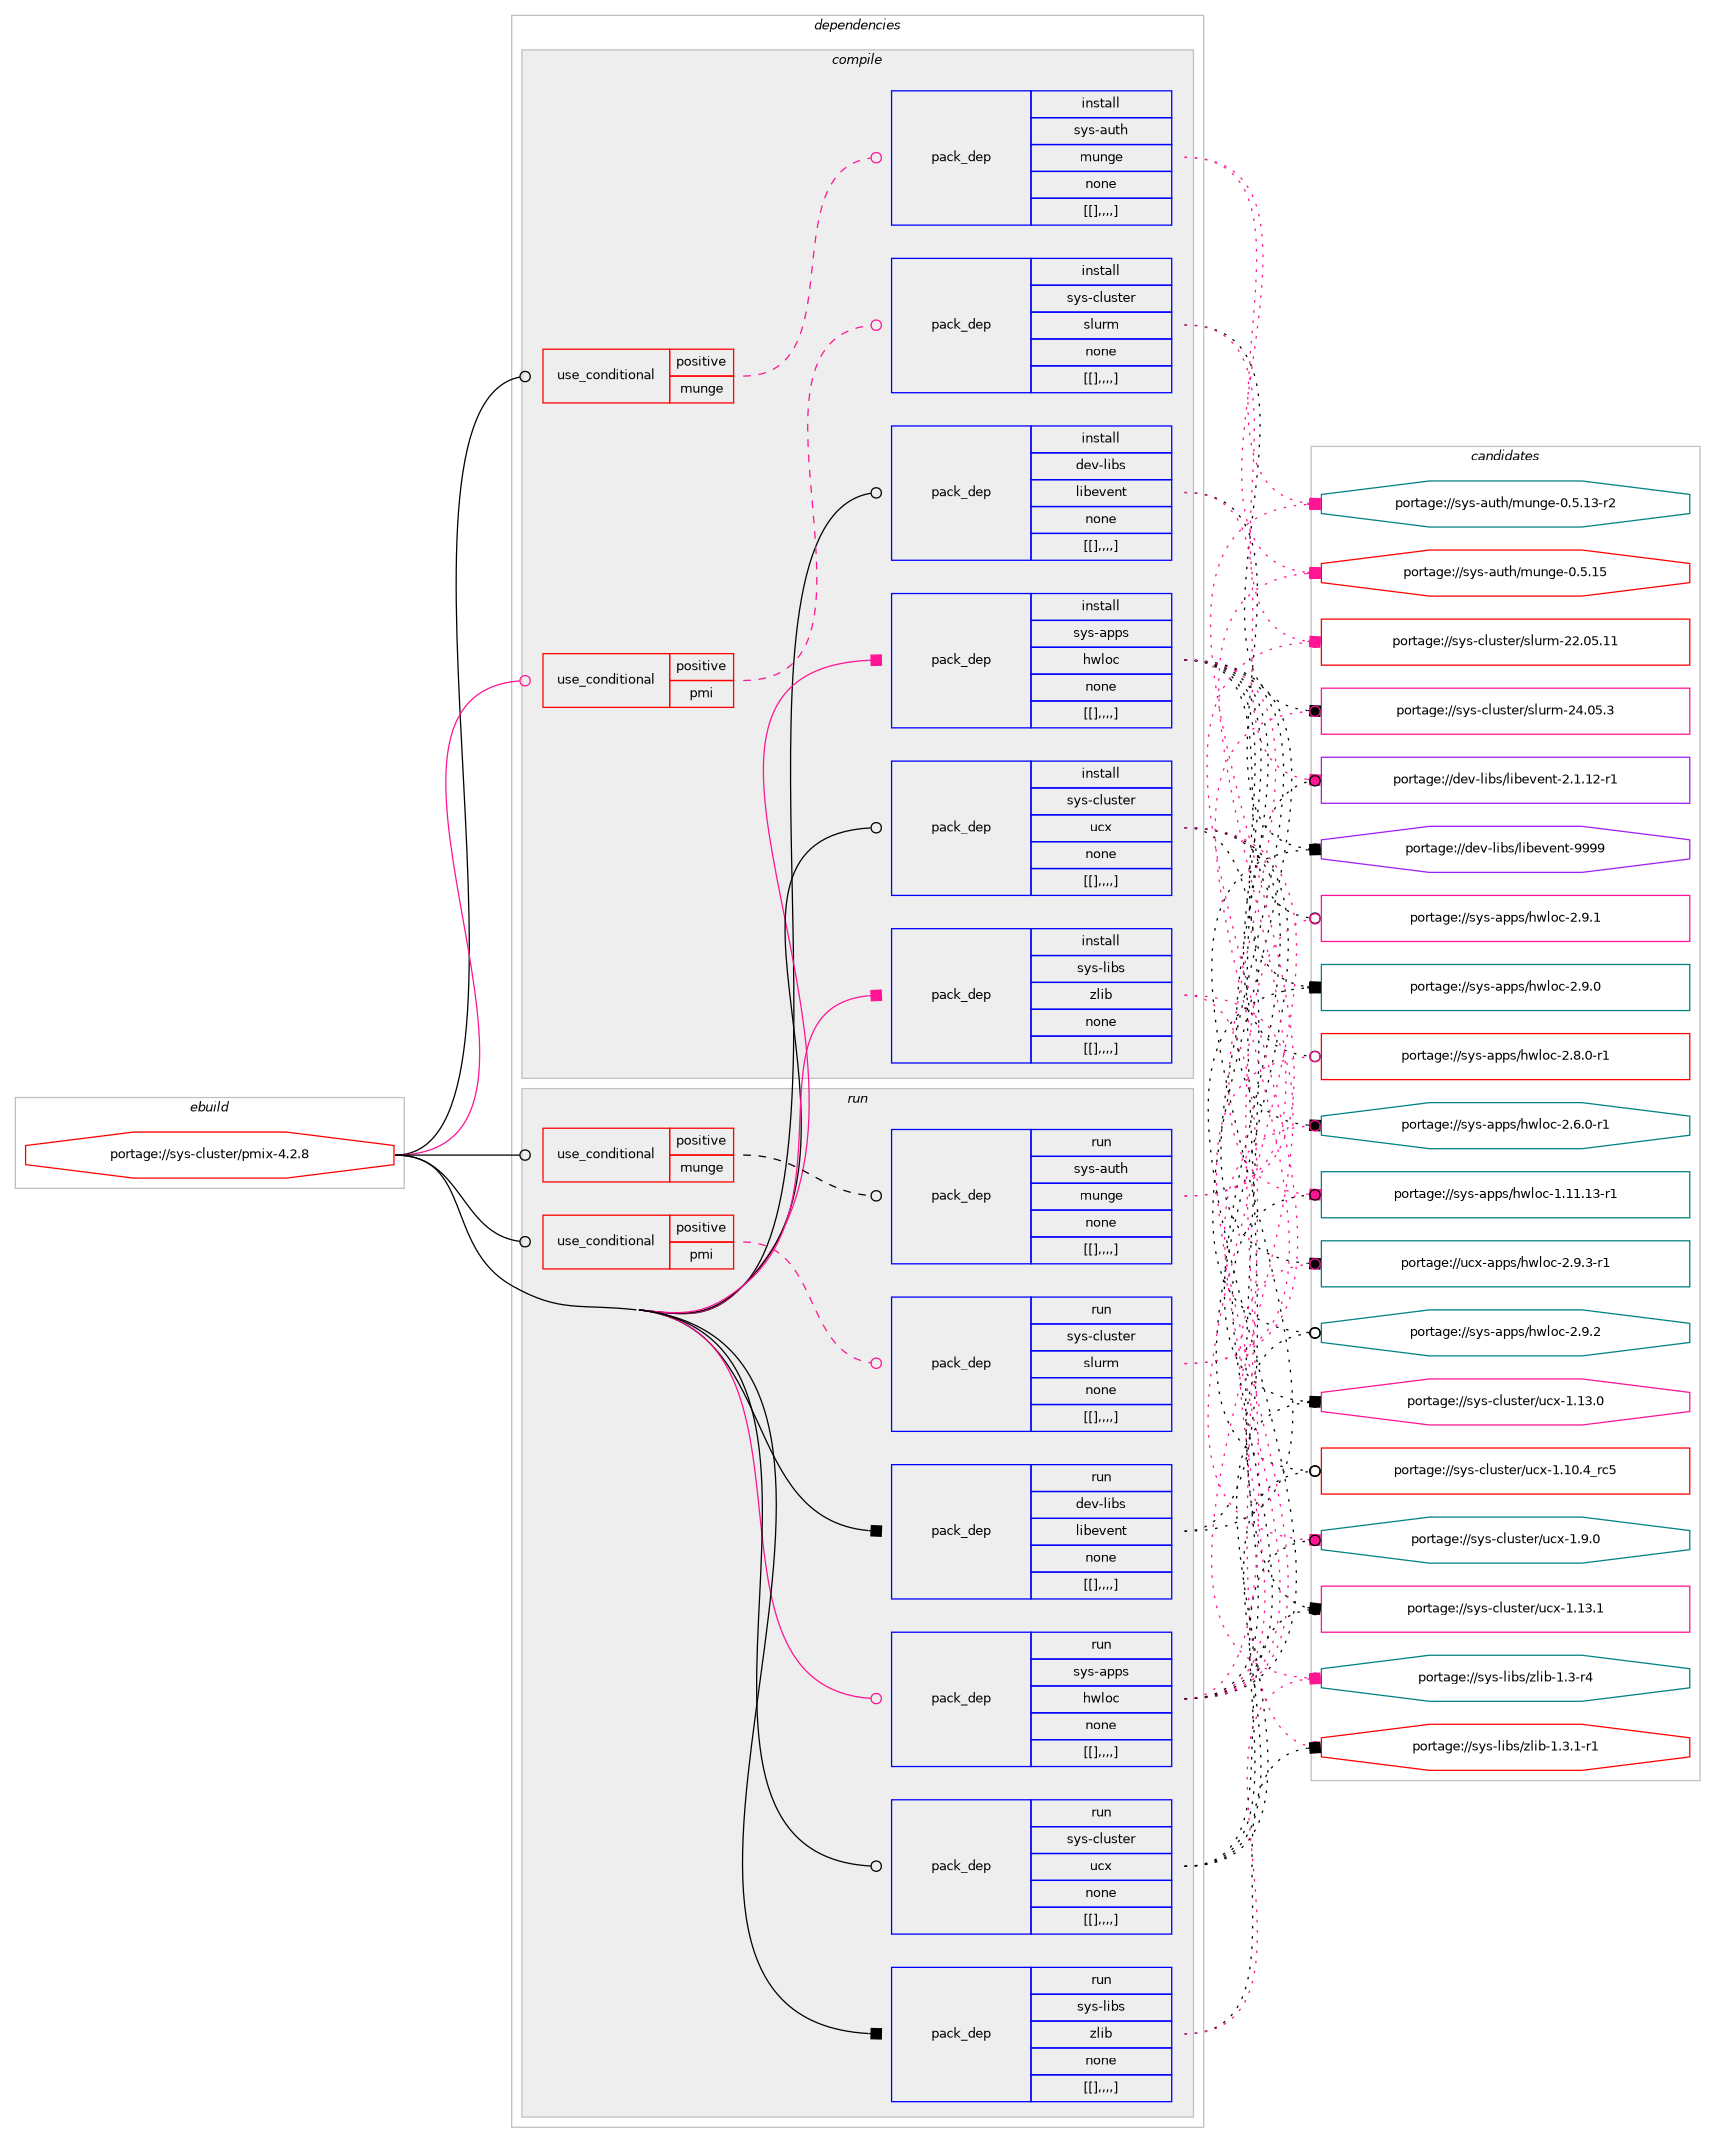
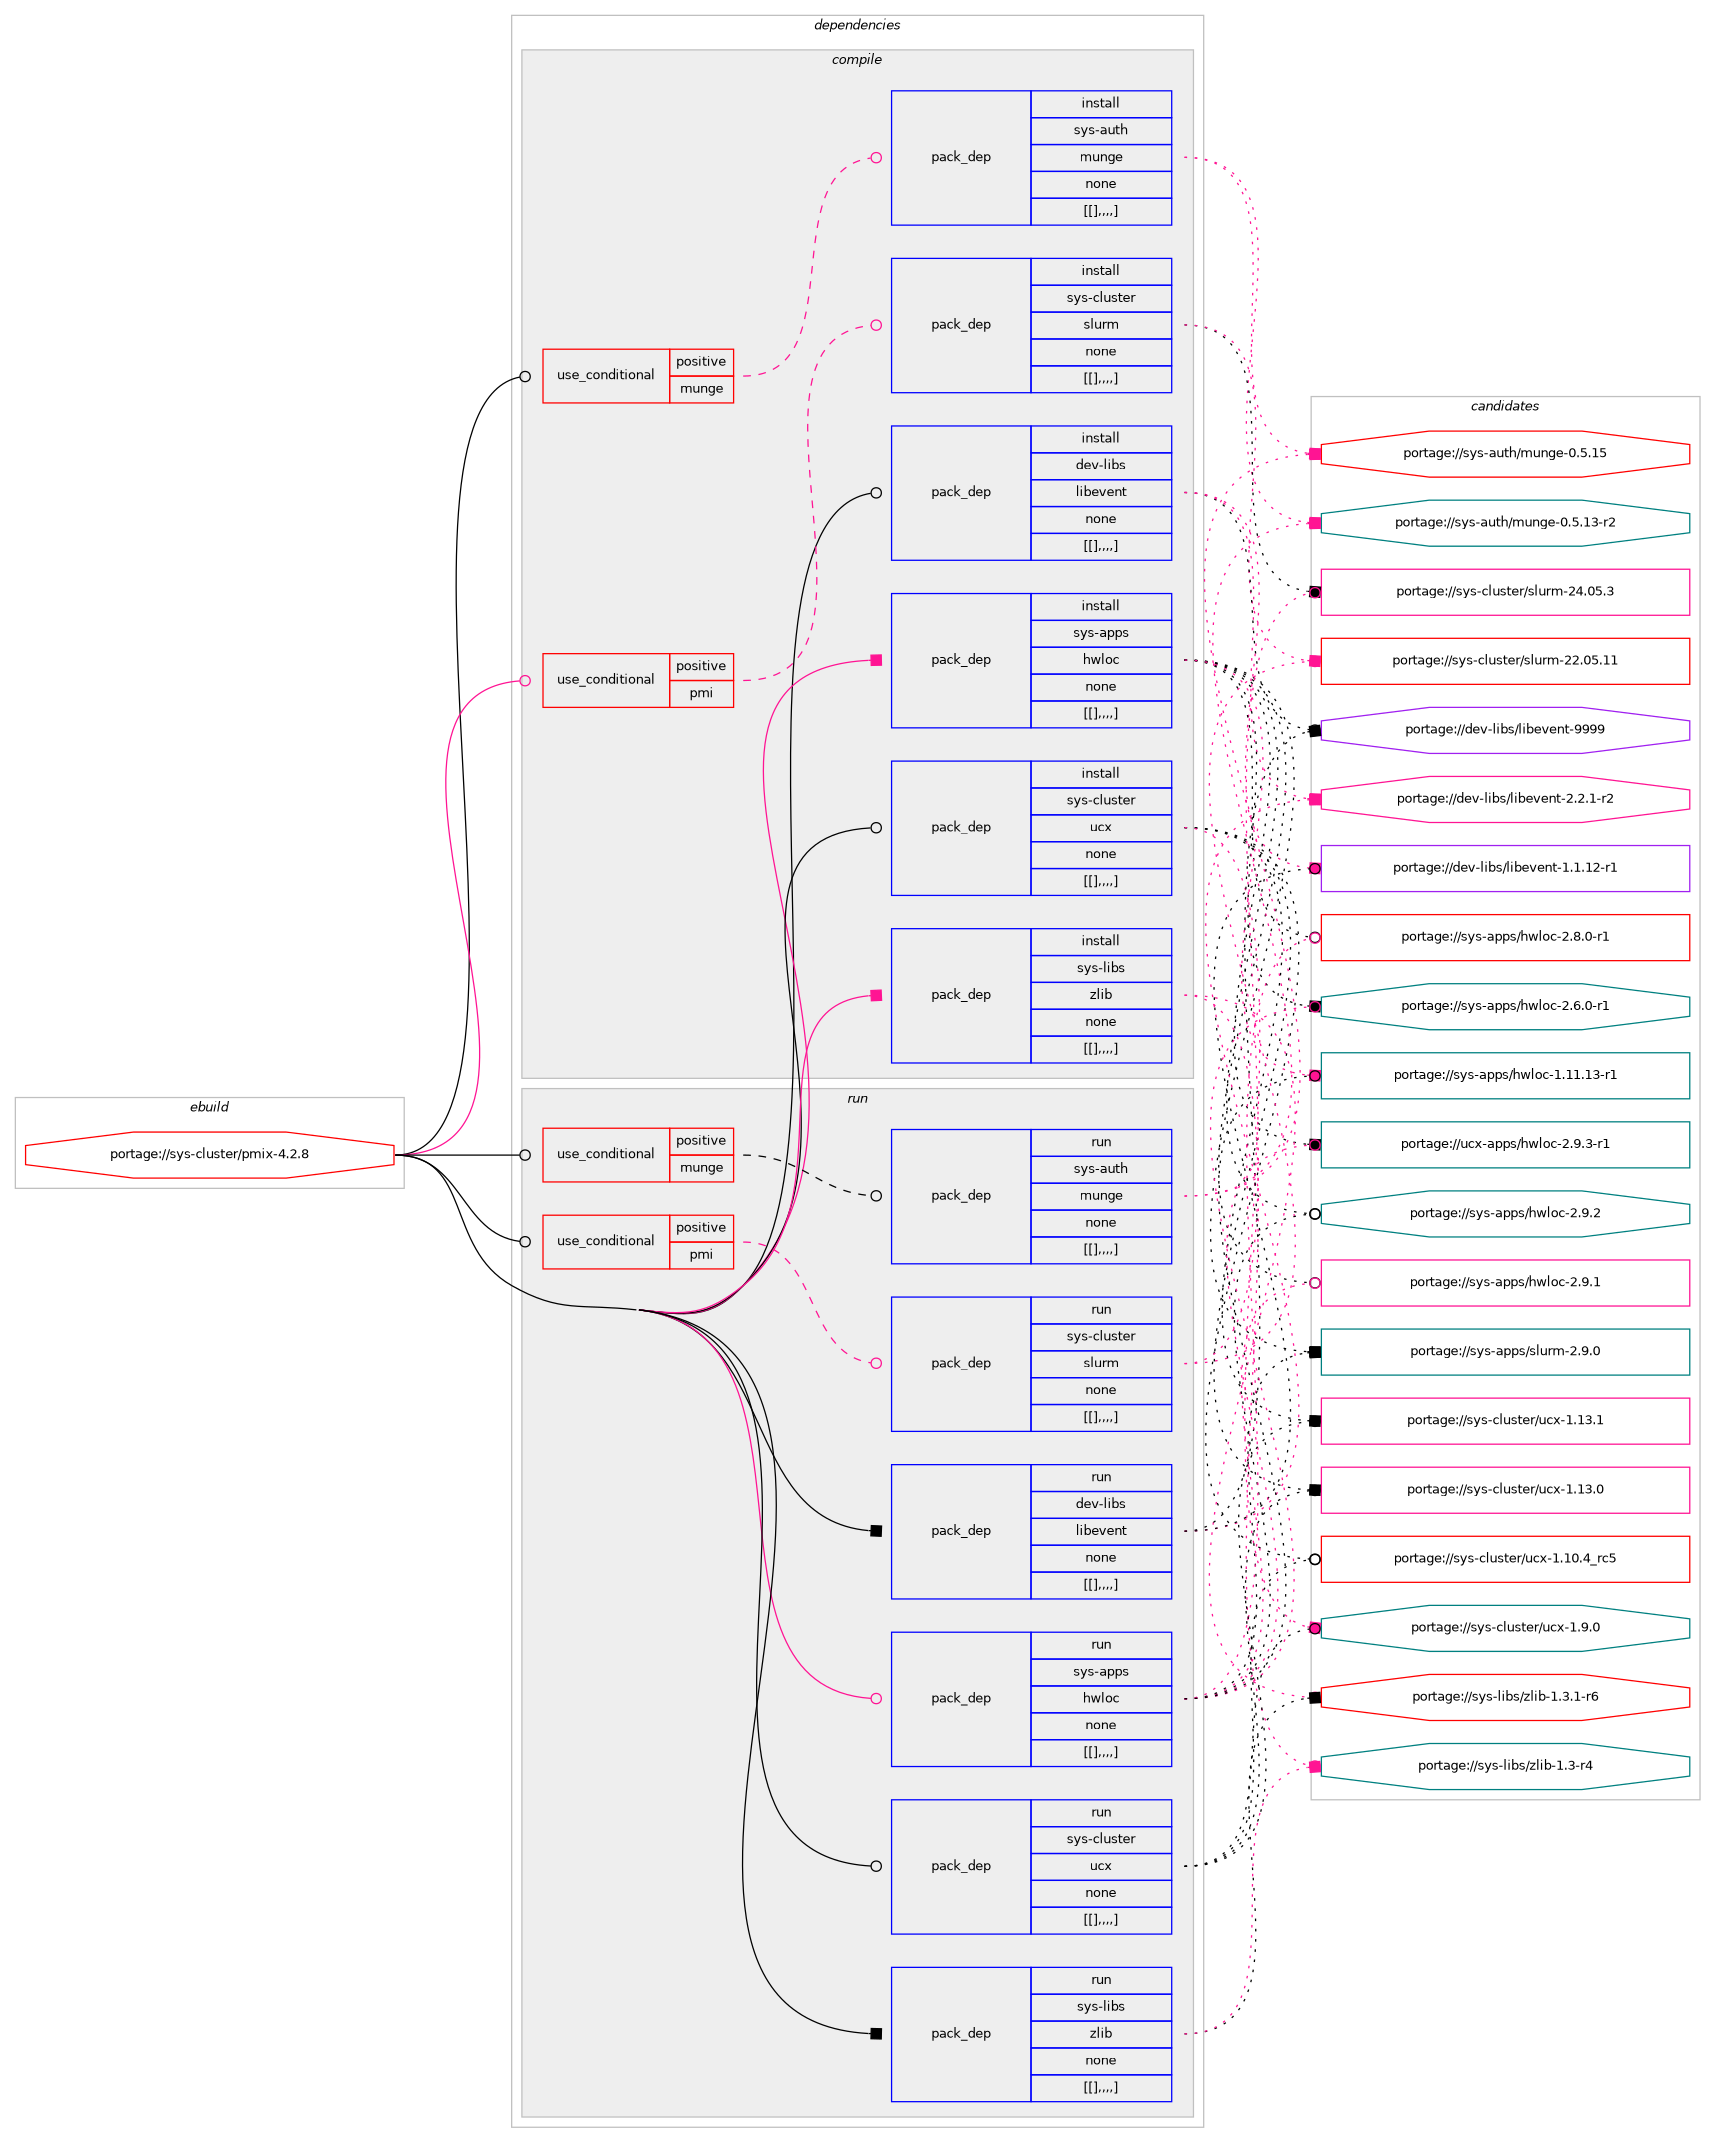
node "portage://dev-libs/libevent-2.1.12-r1": label "portage://dev-libs/libevent-2.1.12-r1" -> "portage://dev-libs/libevent-1.1.12-r1"
node "portage://dev-libs/libevent-2.2.1-r2": added
node "portage://sys-apps/hwloc-2.9.0": label "portage://sys-apps/hwloc-2.9.0" -> "portage://sys-apps/slurm-2.9.0"
node "portage://sys-cluster/ucx-1.13.0": shape octagon -> box
node "portage://sys-libs/zlib-1.3.1-r1": label "portage://sys-libs/zlib-1.3.1-r1" -> "portage://sys-libs/zlib-1.3.1-r6"
